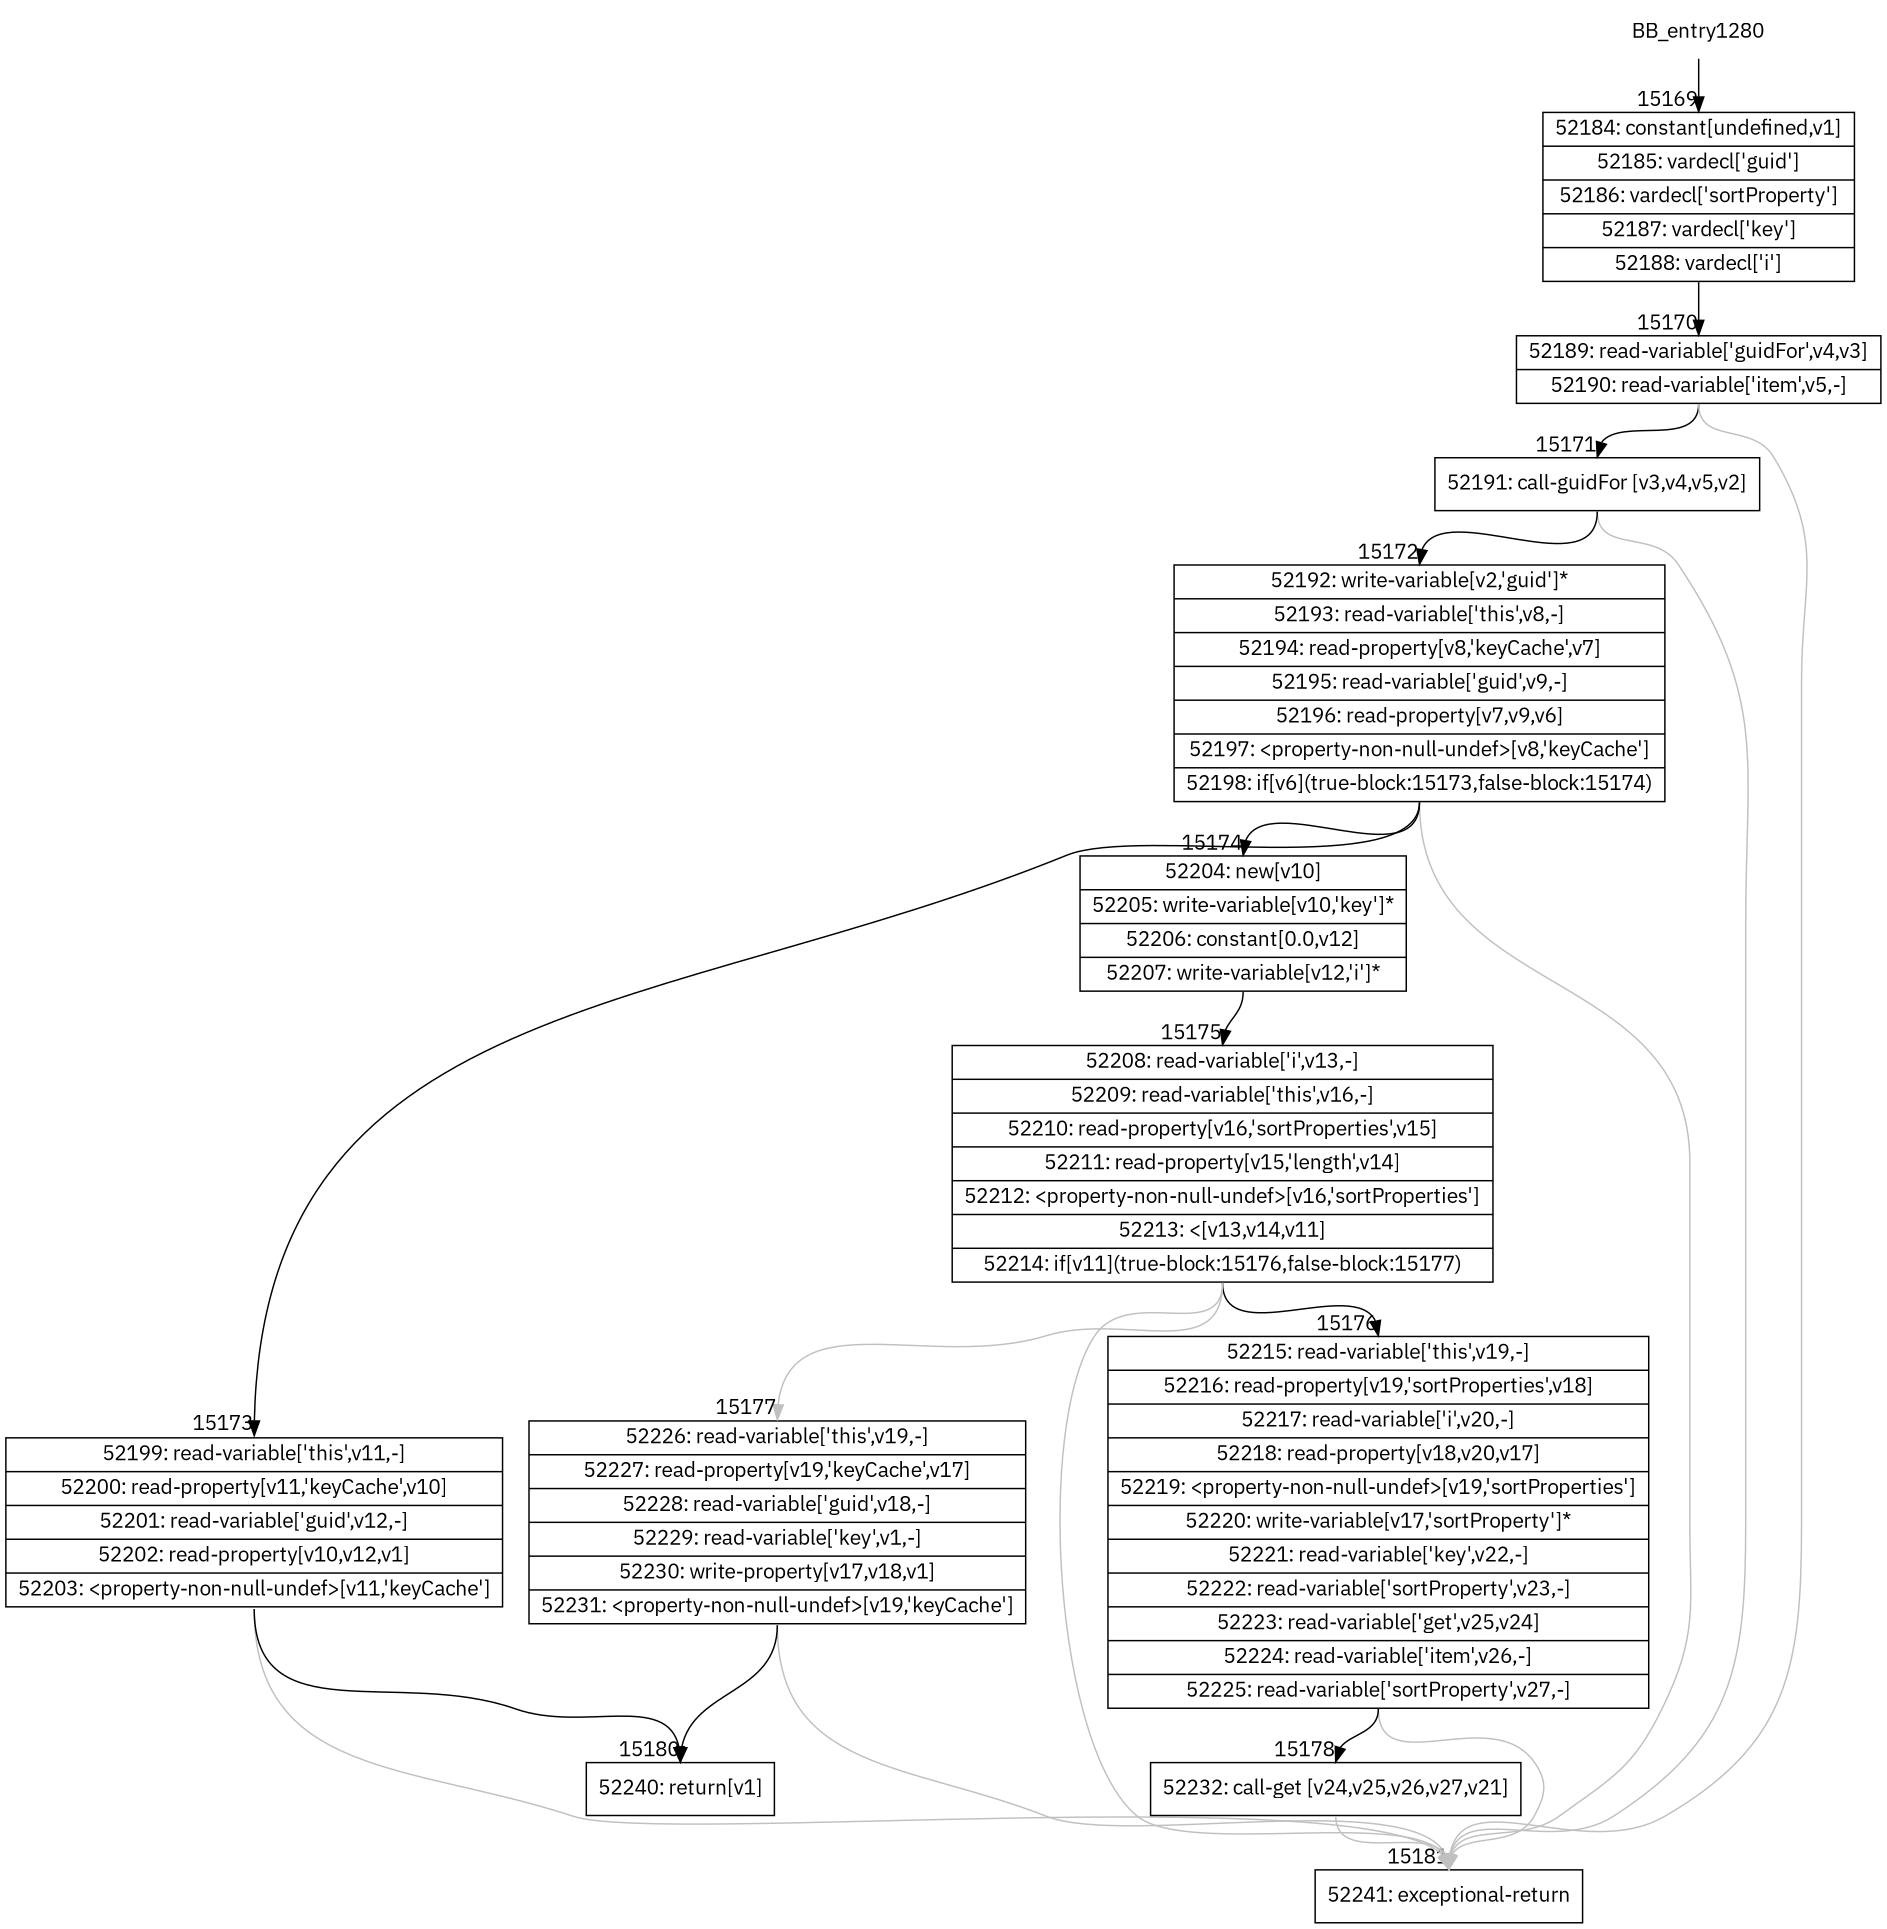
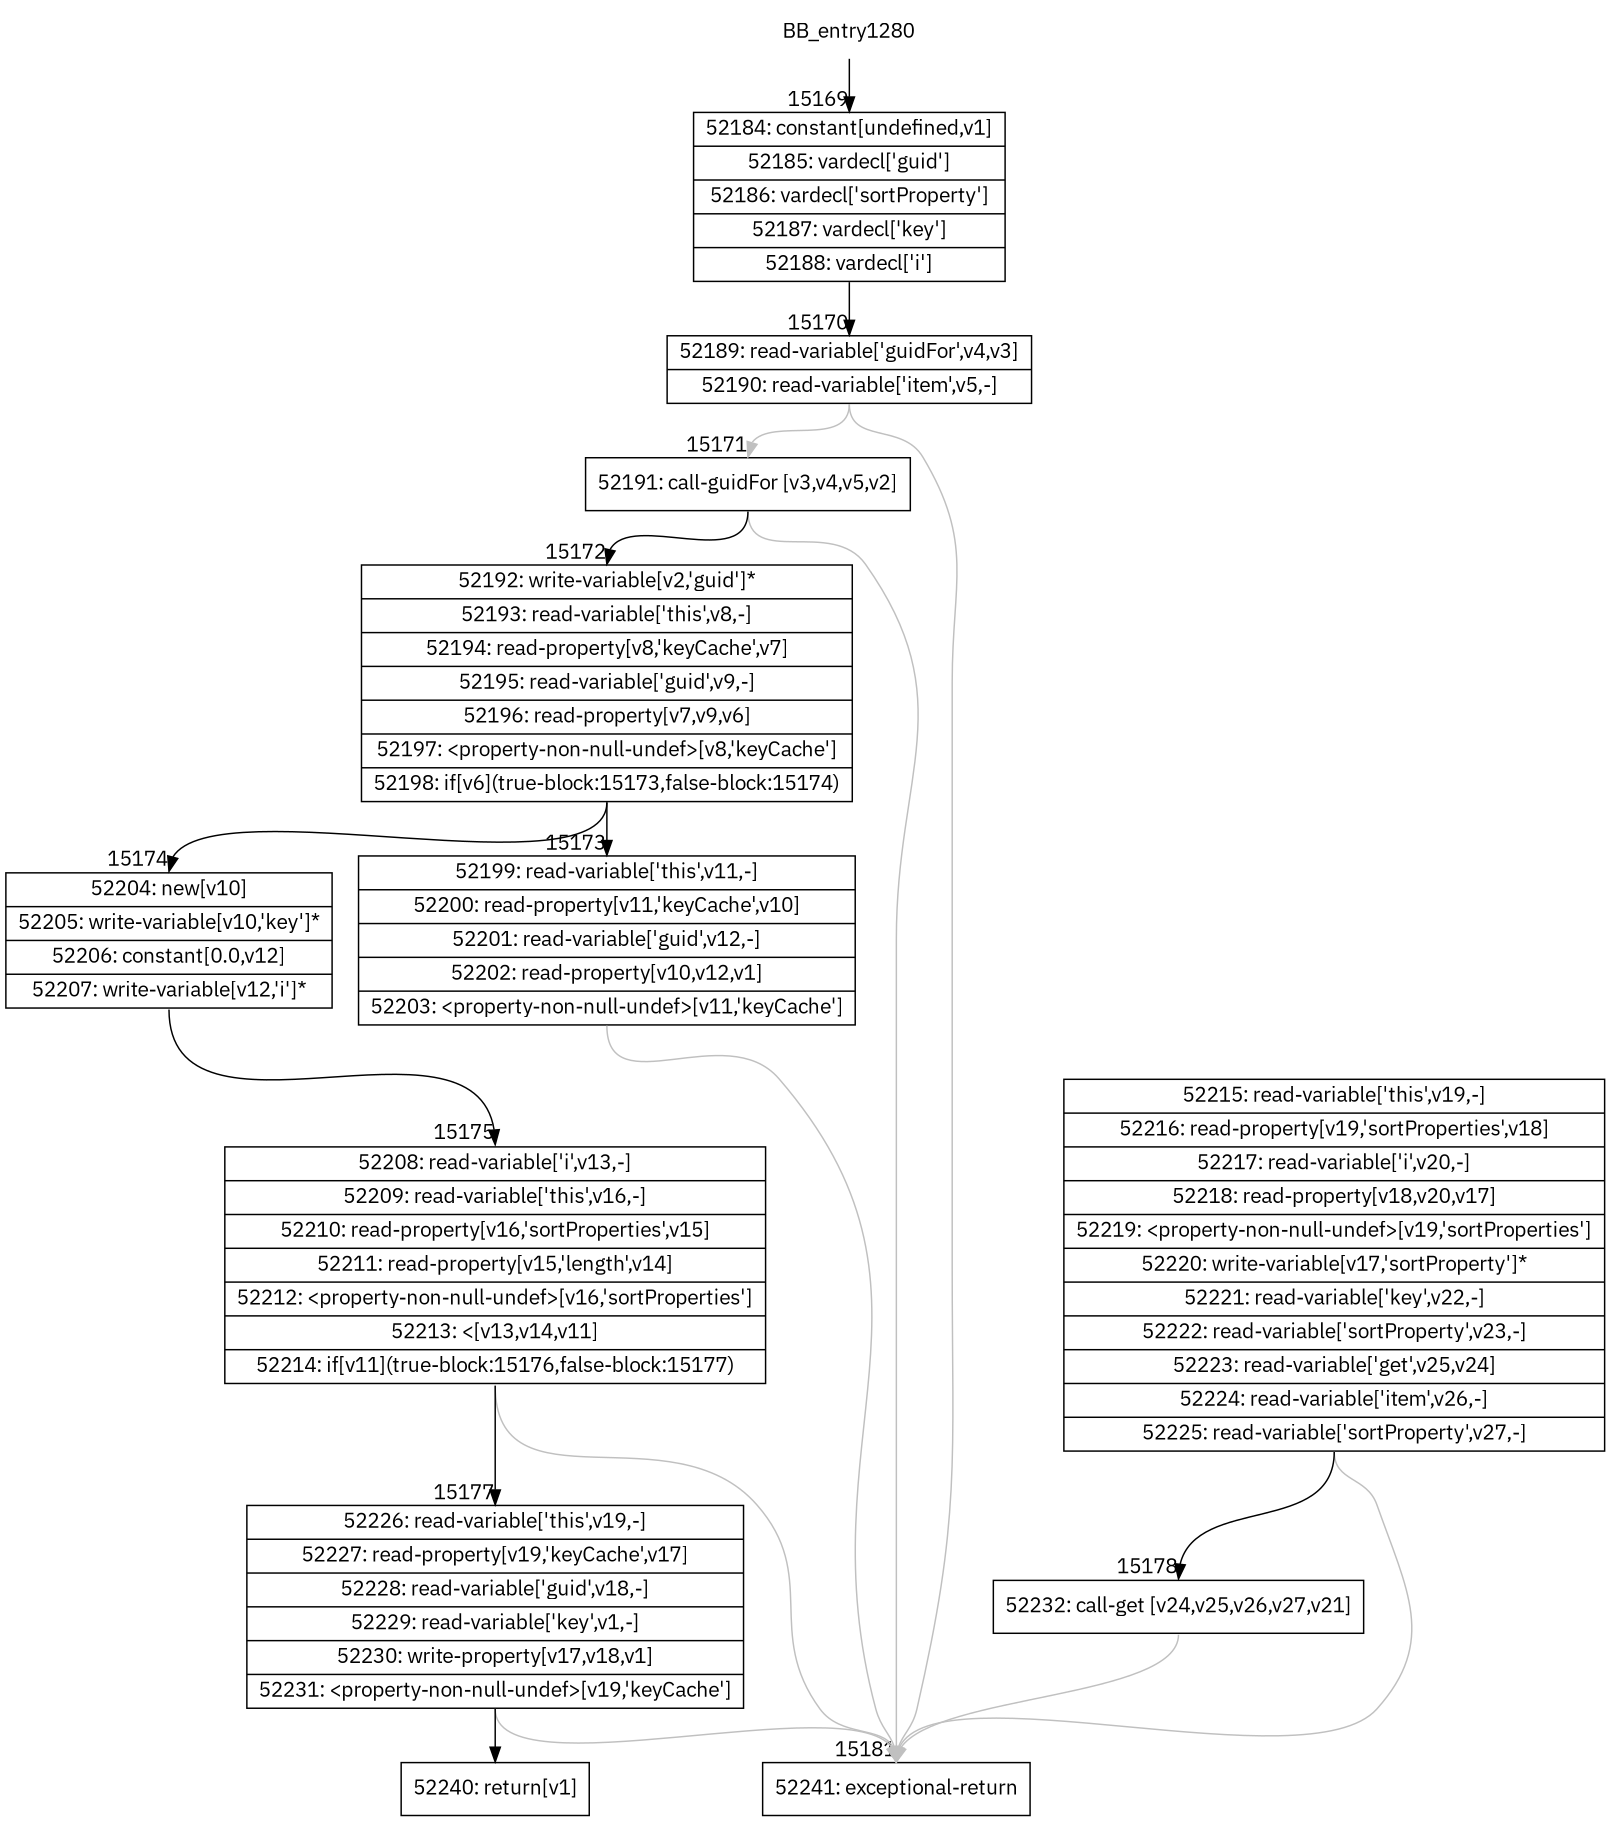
edge "52189: read-variable['guidFor',v4,v3]" -> "52191: call-guidFor [v3,v4,v5,v2]": color black -> gray
edge "52208: read-variable['i',v13,-]" -> "52215: read-variable['this',v19,-]": removed
edge "52192: write-variable[v2,'guid']*" -> "52241: exceptional-return": removed
edge "52208: read-variable['i',v13,-]" -> "52226: read-variable['this',v19,-]": color gray -> black
edge "52199: read-variable['this',v11,-]" -> "52240: return[v1]": removed
